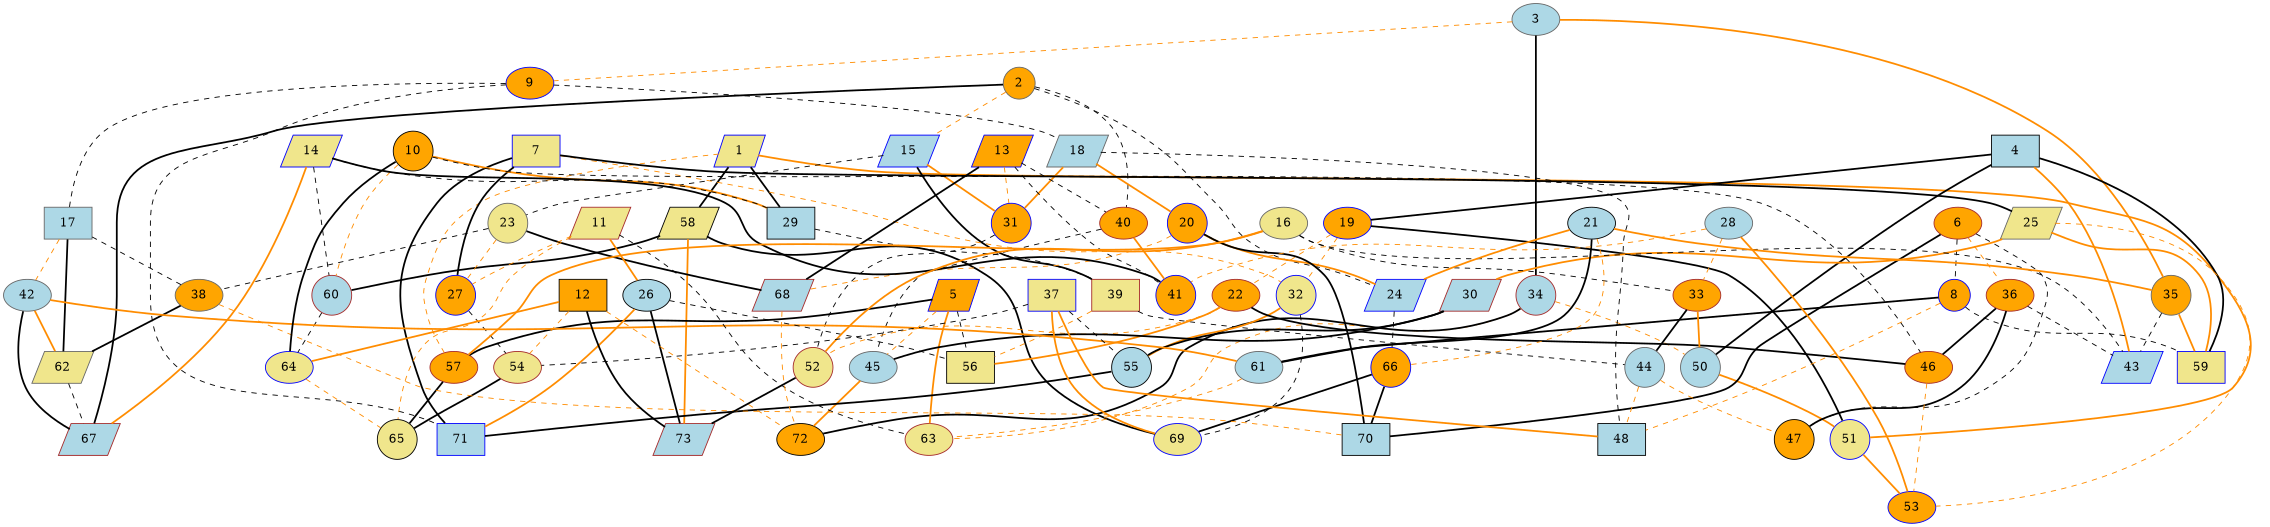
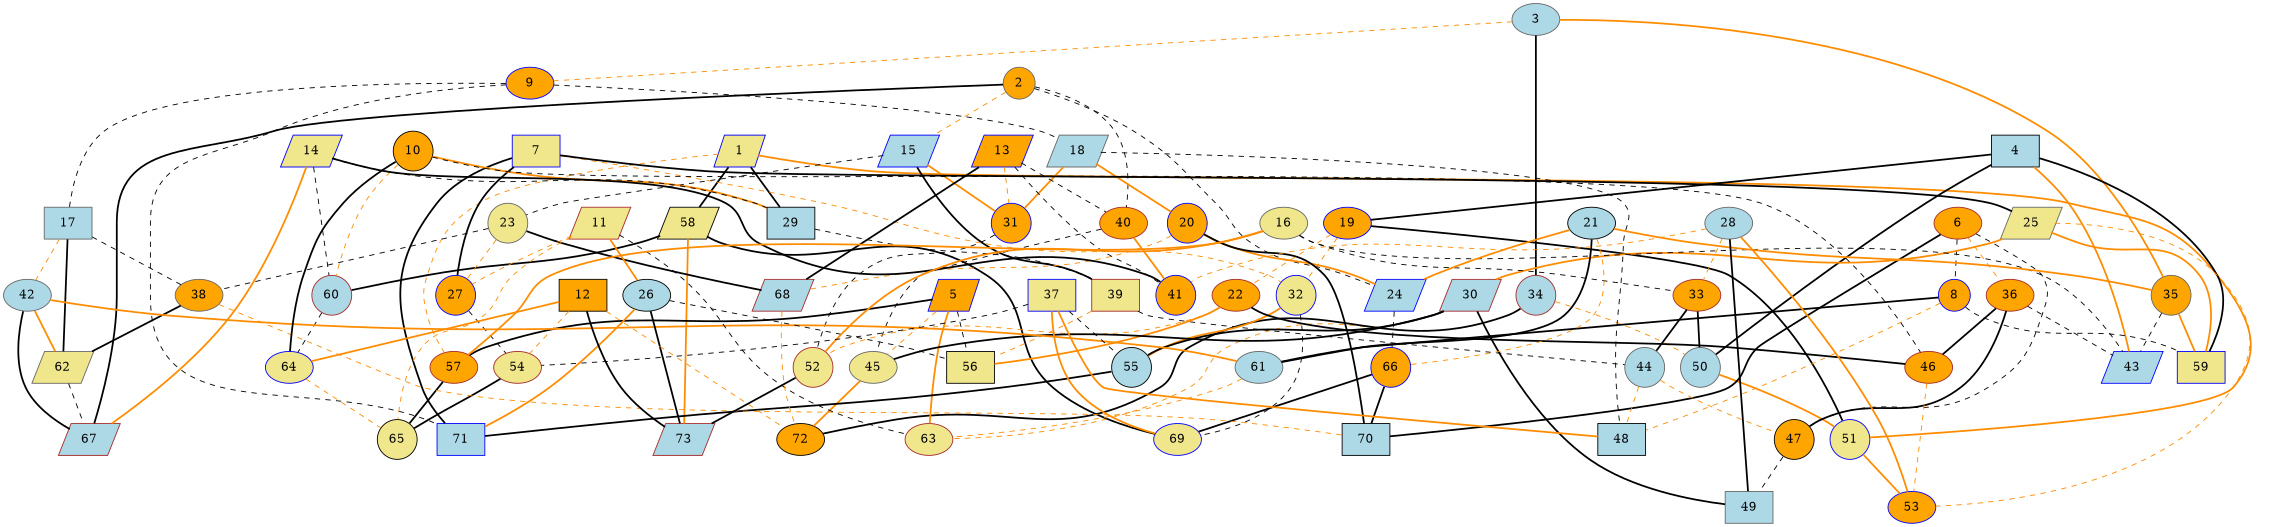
edge "33" -- "50": color darkorange -> black
node "45": fillcolor lightblue -> khaki
node "49": added
